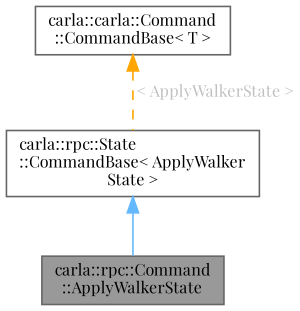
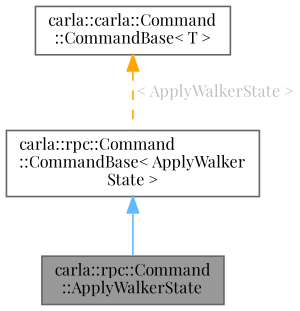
node "carla::rpc::State ::CommandBase< ApplyWalker State >": label "carla::rpc::State ::CommandBase< ApplyWalker State >" -> "carla::rpc::Command ::CommandBase< ApplyWalker State >"
